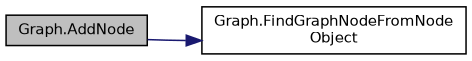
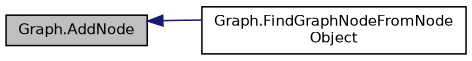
edge "Graph.AddNode" -> "Graph.FindGraphNodeFromNode Object": reversed
